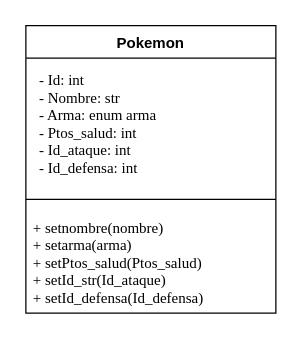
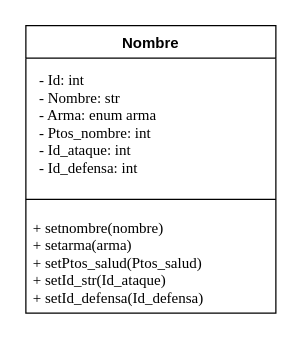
node "Pokemon": label "Pokemon" -> "Nombre"
node "- Id: int - Nombre: str - Arma: enum arma - Ptos_salud: int - Id_ataque: int - Id_defensa: int": label "- Id: int - Nombre: str - Arma: enum arma - Ptos_salud: int - Id_ataque: int - Id_defensa: int" -> "- Id: int - Nombre: str - Arma: enum arma - Ptos_nombre: int - Id_ataque: int - Id_defensa: int"
